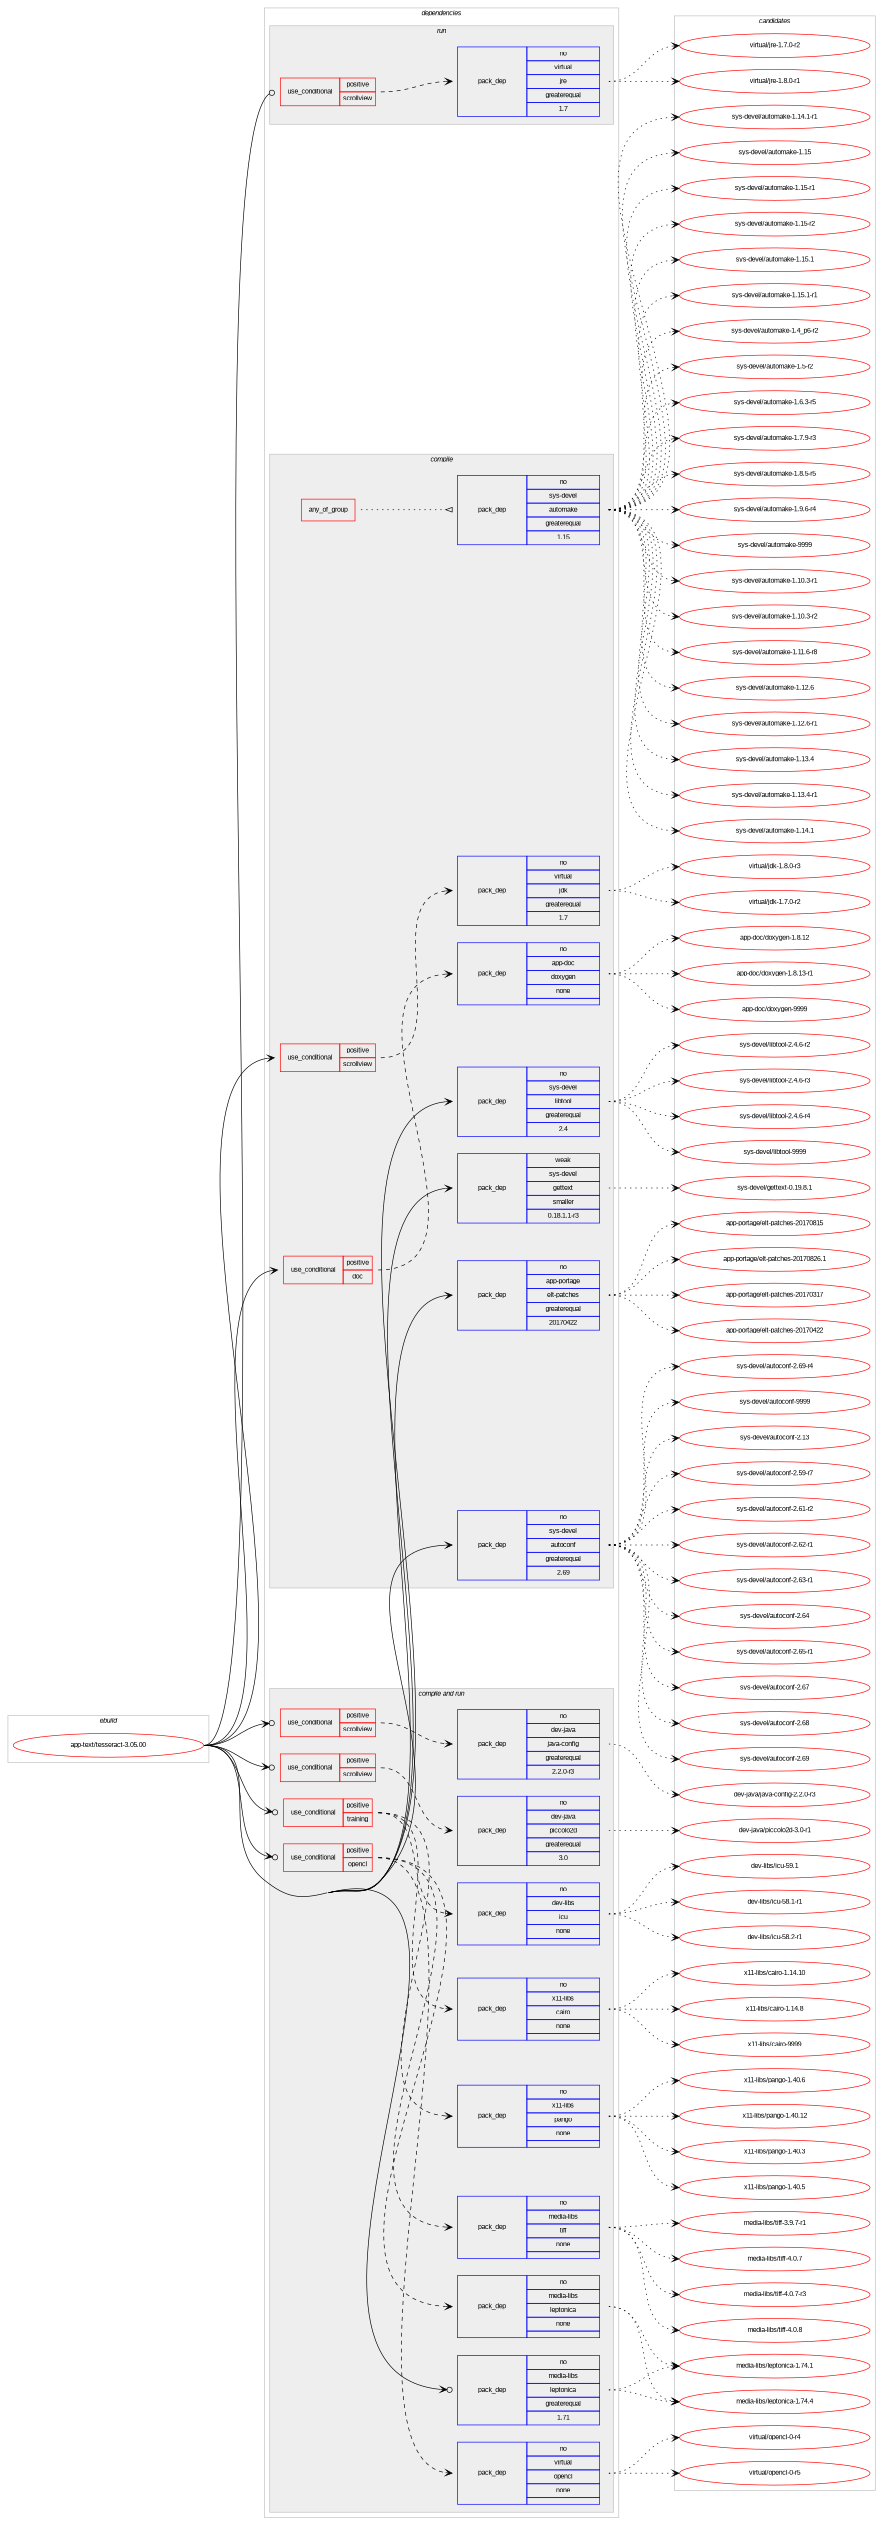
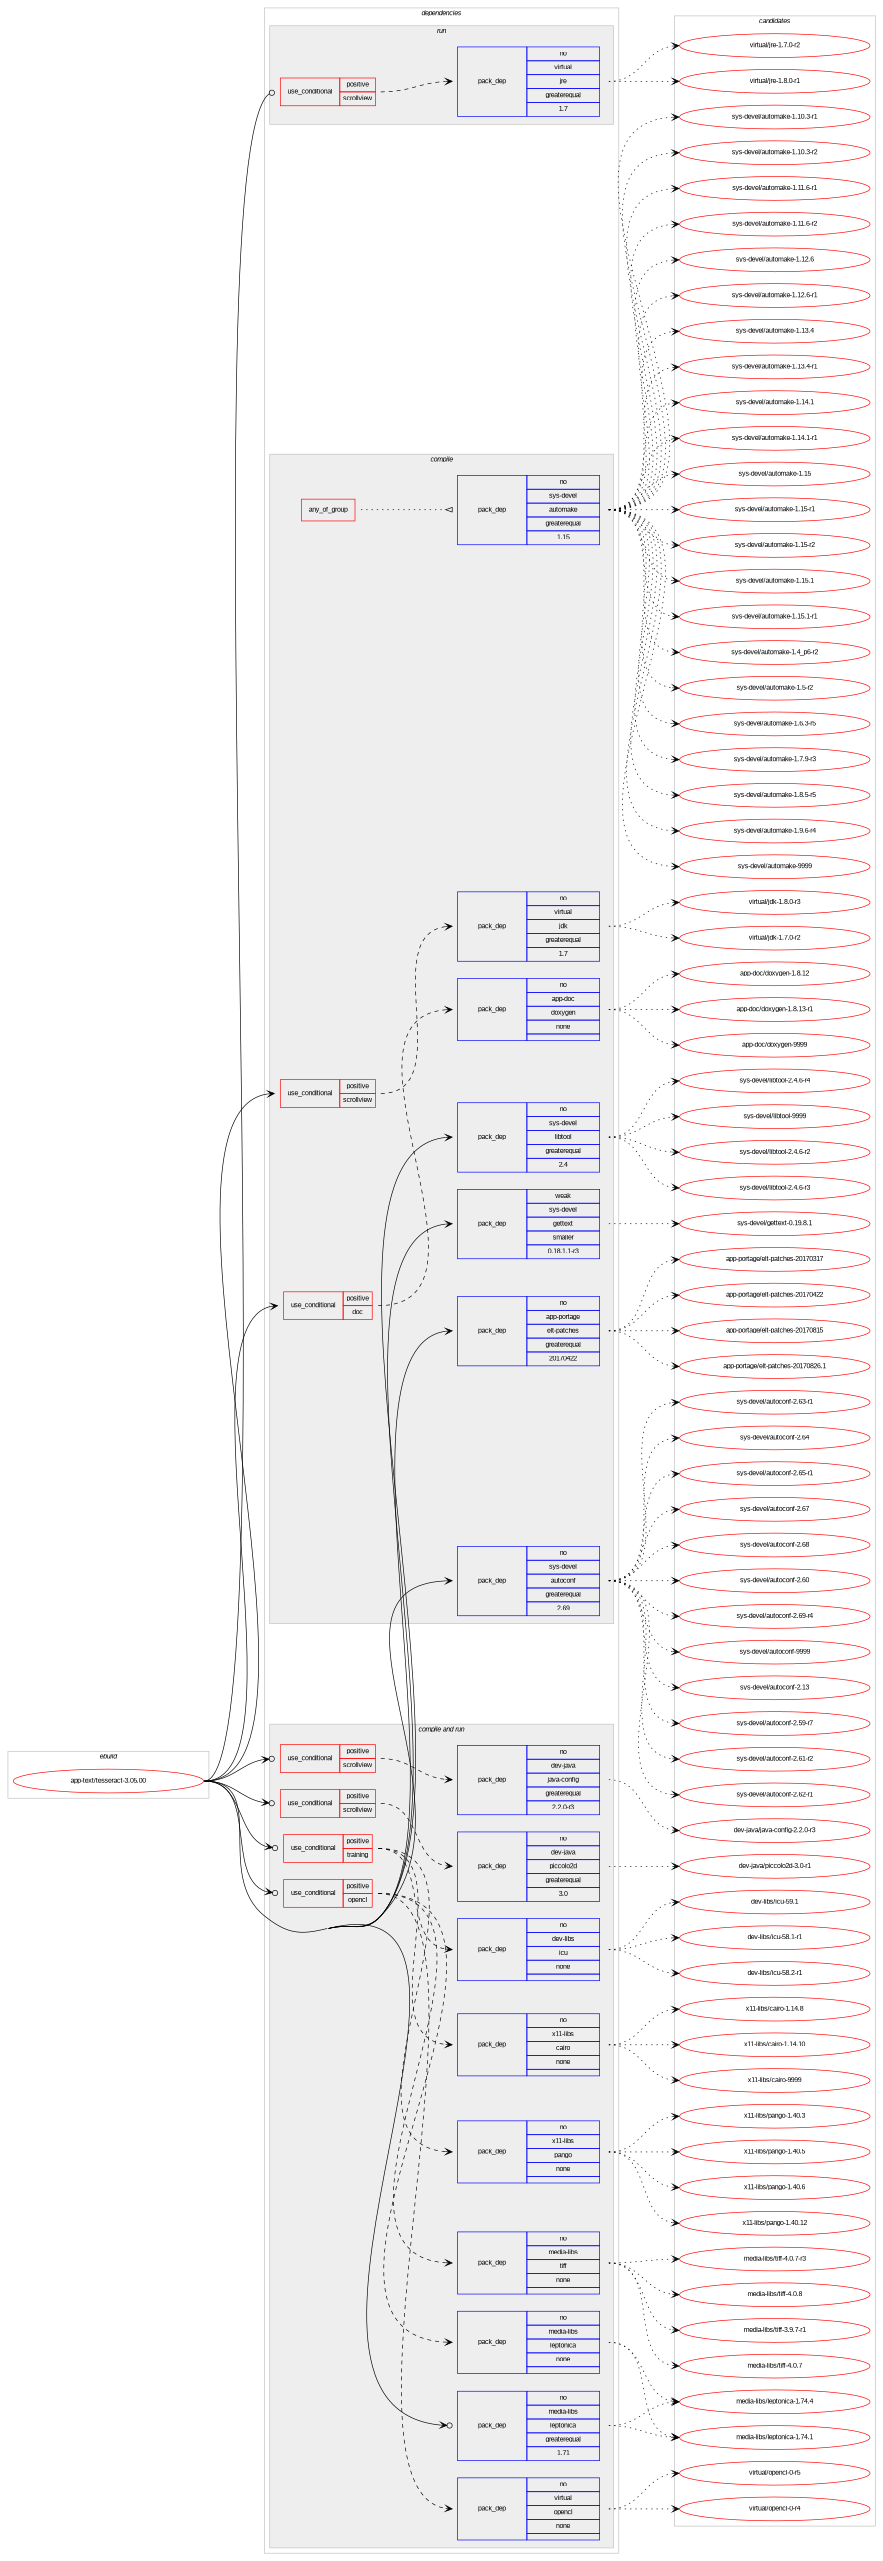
node "sys-devel/automake-1.11.6-r1": added
node "sys-devel/automake-1.11.6-r8": label "sys-devel/automake-1.11.6-r8" -> "sys-devel/automake-1.11.6-r2"
node "sys-devel/autoconf-2.69": label "sys-devel/autoconf-2.69" -> "sys-devel/autoconf-2.60"
